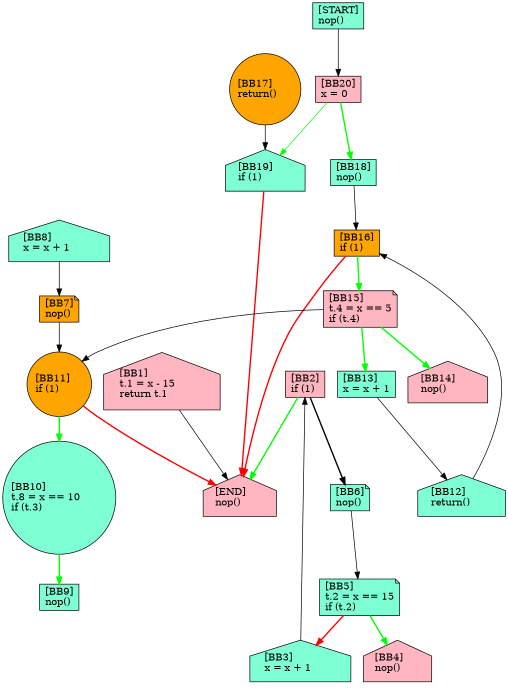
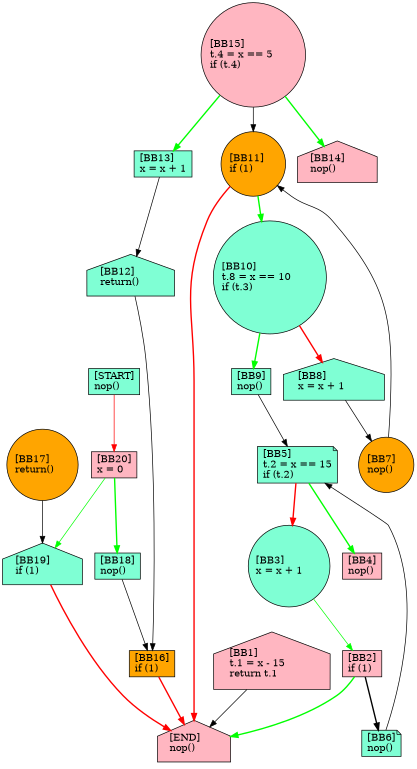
edge "[START] nop()" -> "[BB20] x = 0": color black -> red
edge "[BB16] if (1)" -> "[BB15] t.4 = x == 5 if (t.4)": removed
node "[BB7] nop()": shape note -> circle
node "[BB15] t.4 = x == 5 if (t.4)": shape note -> circle
edge "[BB10] t.8 = x == 10 if (t.3)" -> "[BB8] x = x + 1": added
edge "[BB9] nop()" -> "[BB5] t.2 = x == 15 if (t.2)": added
edge "[BB3] x = x + 1" -> "[BB2] if (1)": color black -> green
node "[BB3] x = x + 1": shape house -> circle
node "[BB4] nop()": shape house -> box
